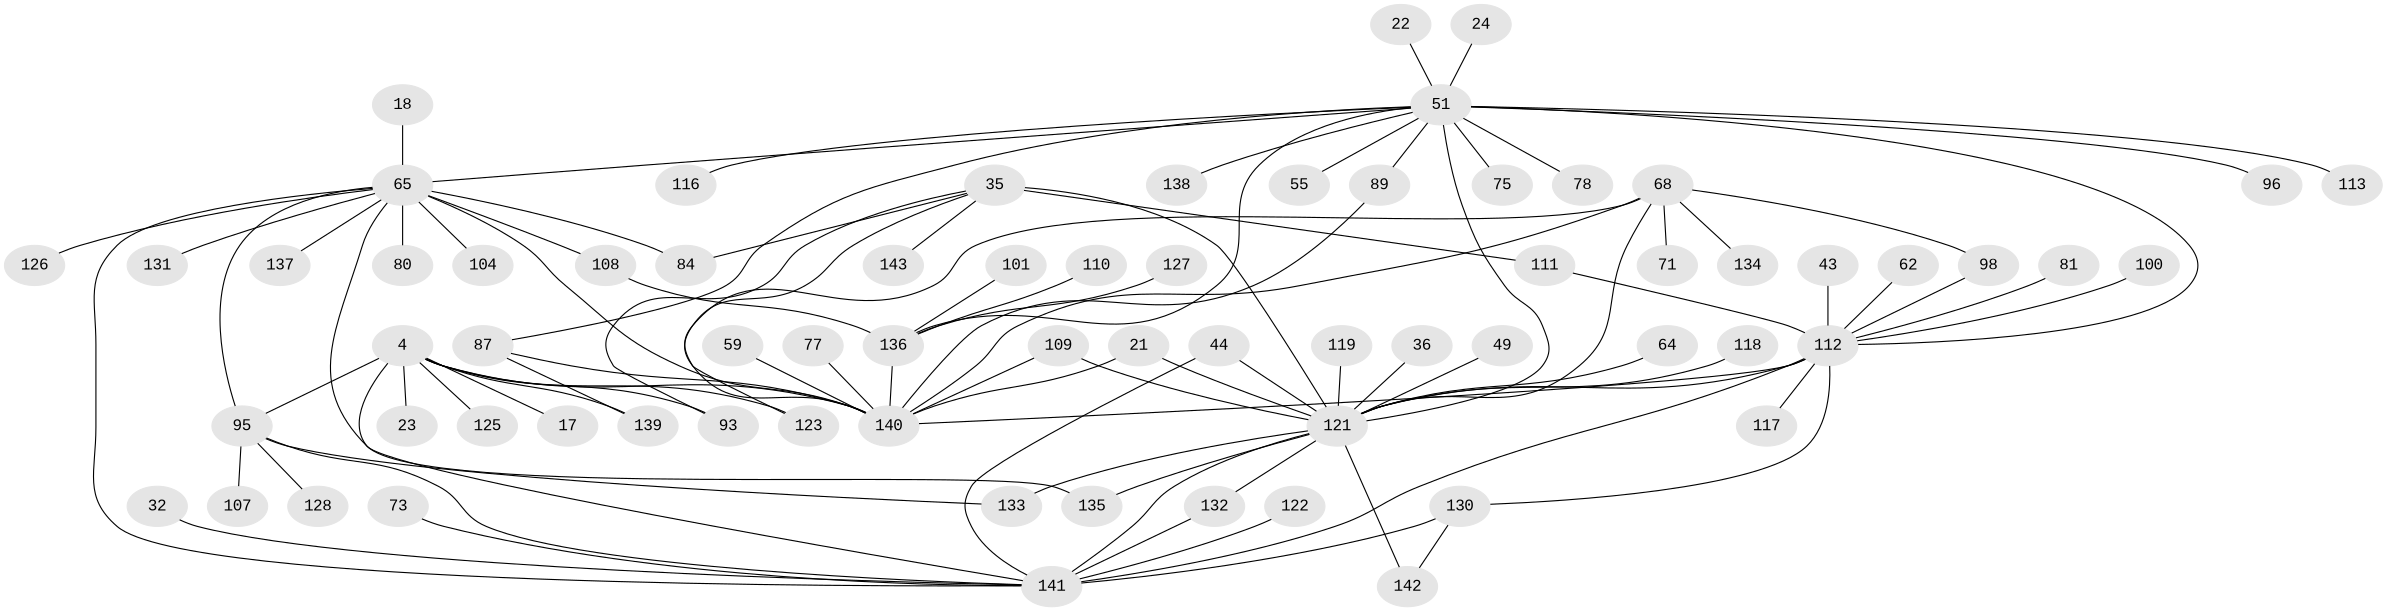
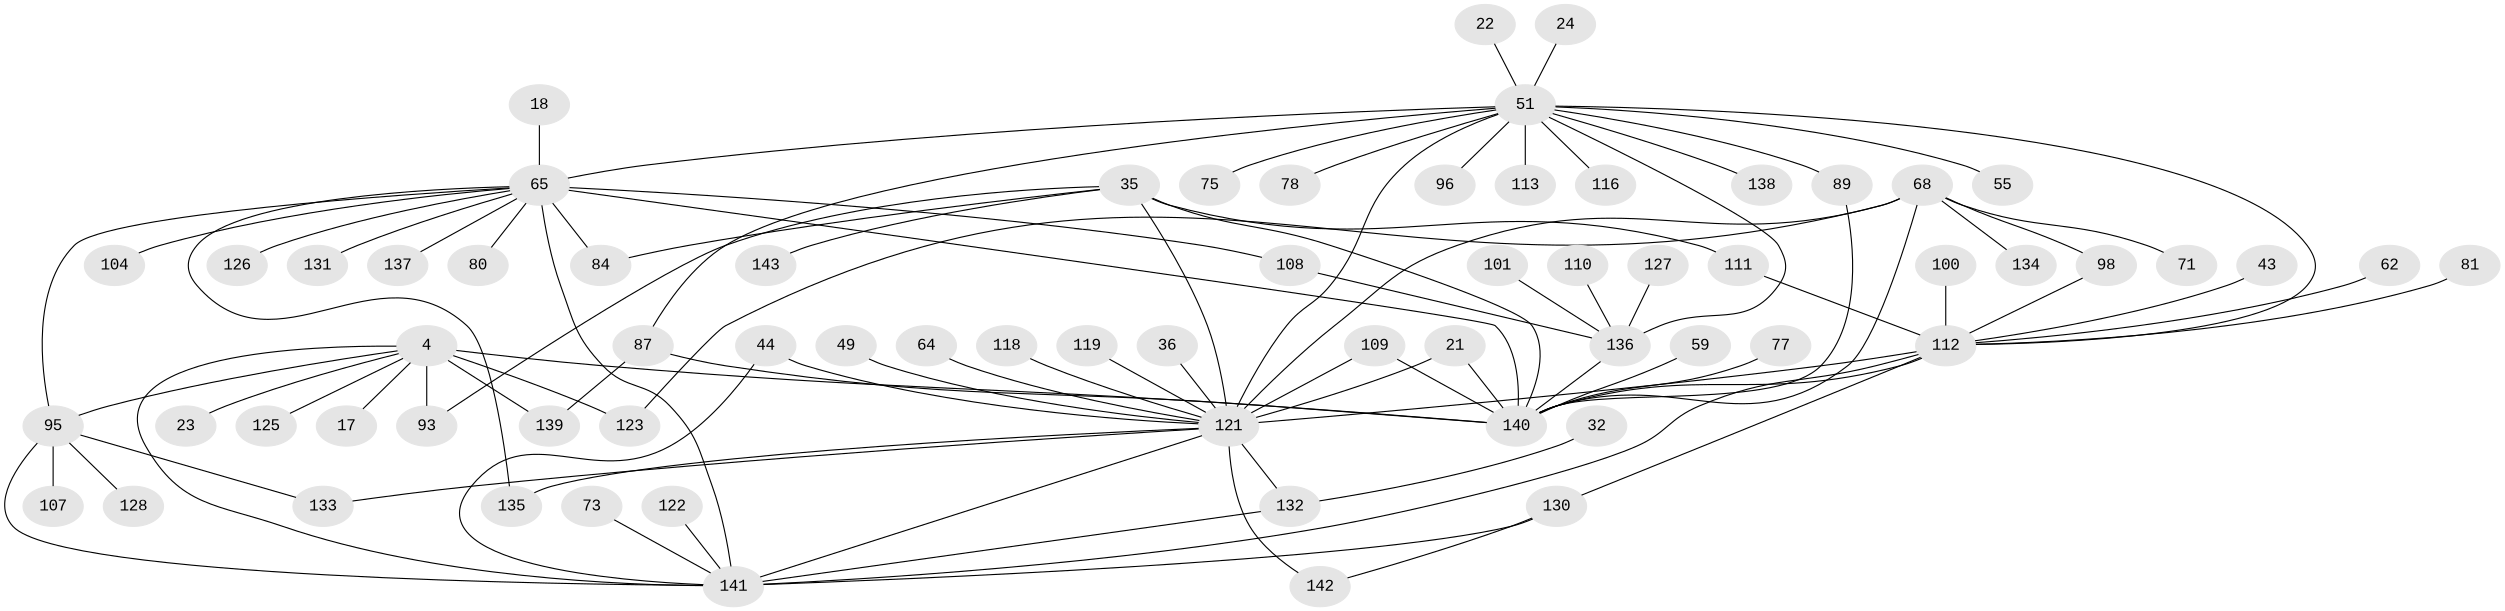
node "117": removed
edge "32" -- "141": now "32" -- "132"
